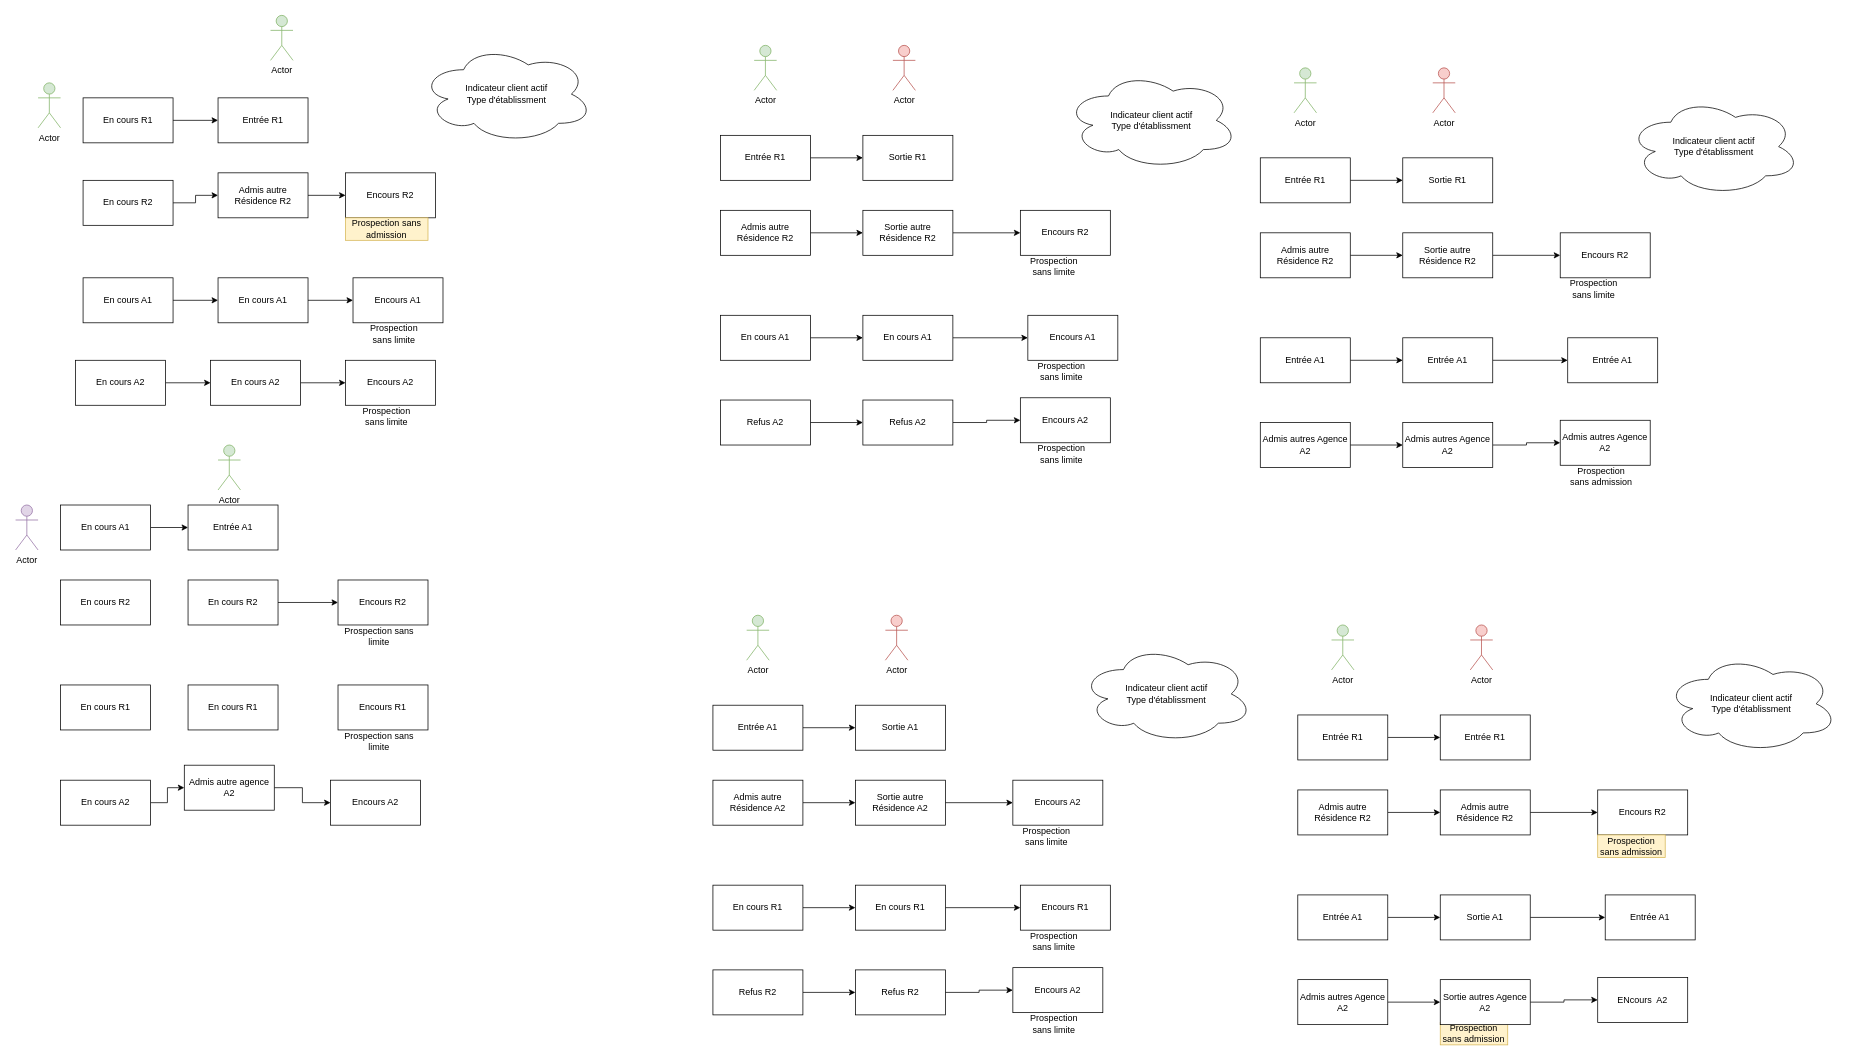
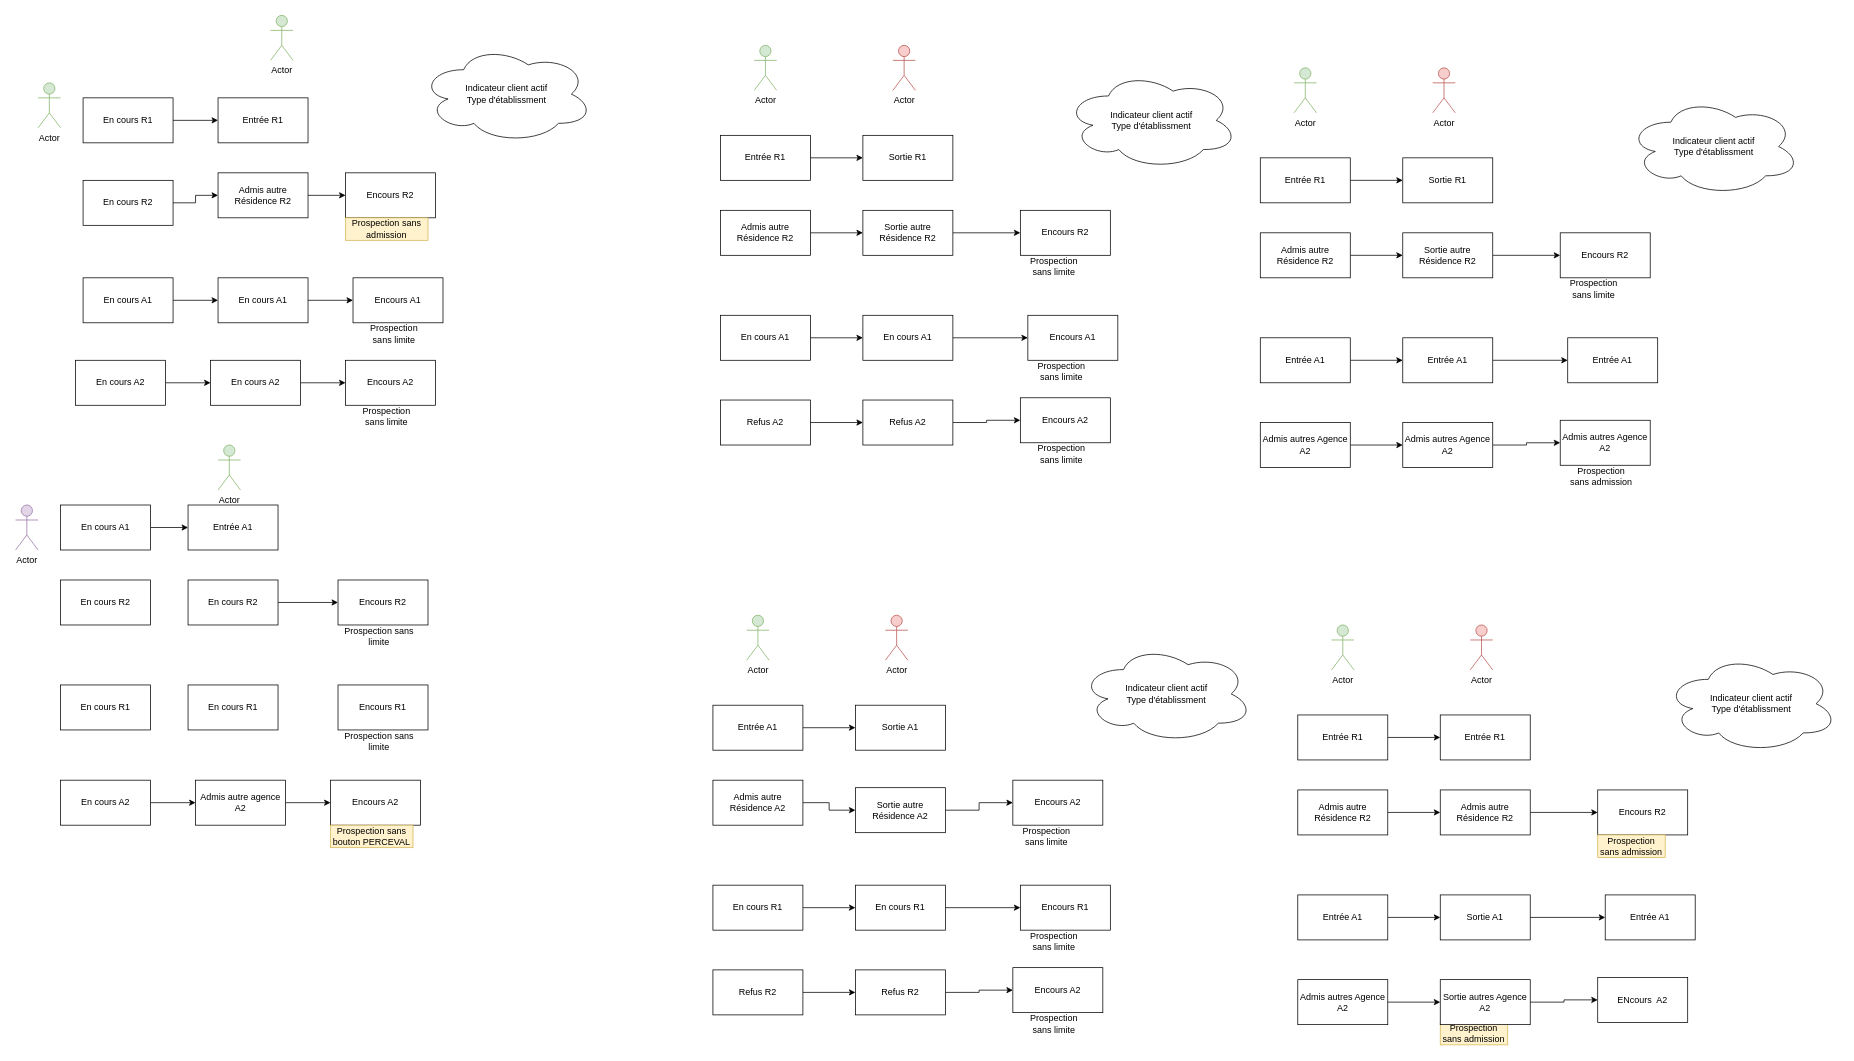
node "Admis autre agence A2": moved (229, 788) -> (240, 803)
node "Sortie autre Résidence A2": moved (900, 803) -> (900, 810)
node "Prospection sans bouton PERCEVAL": added
